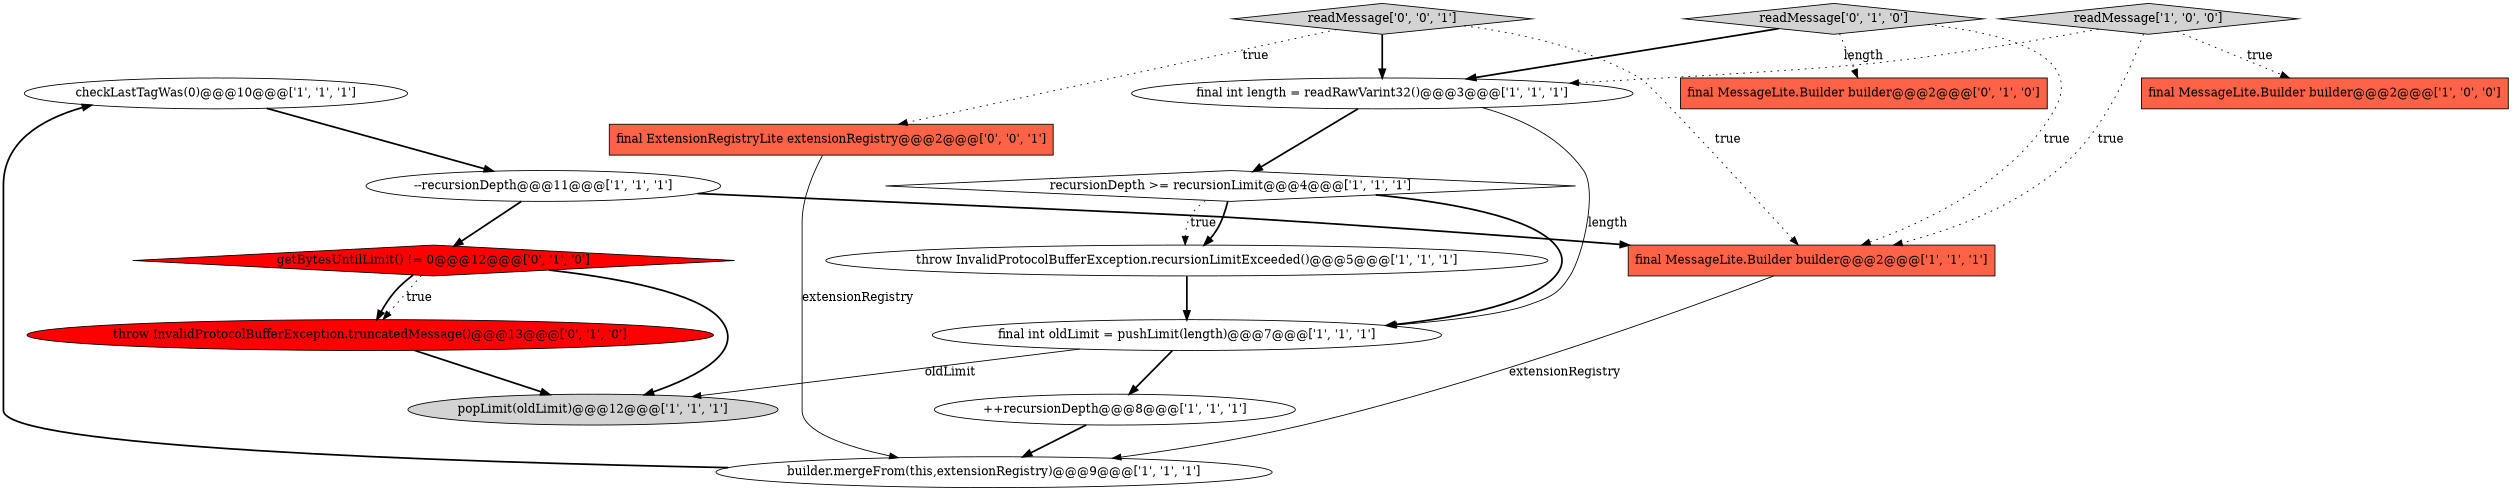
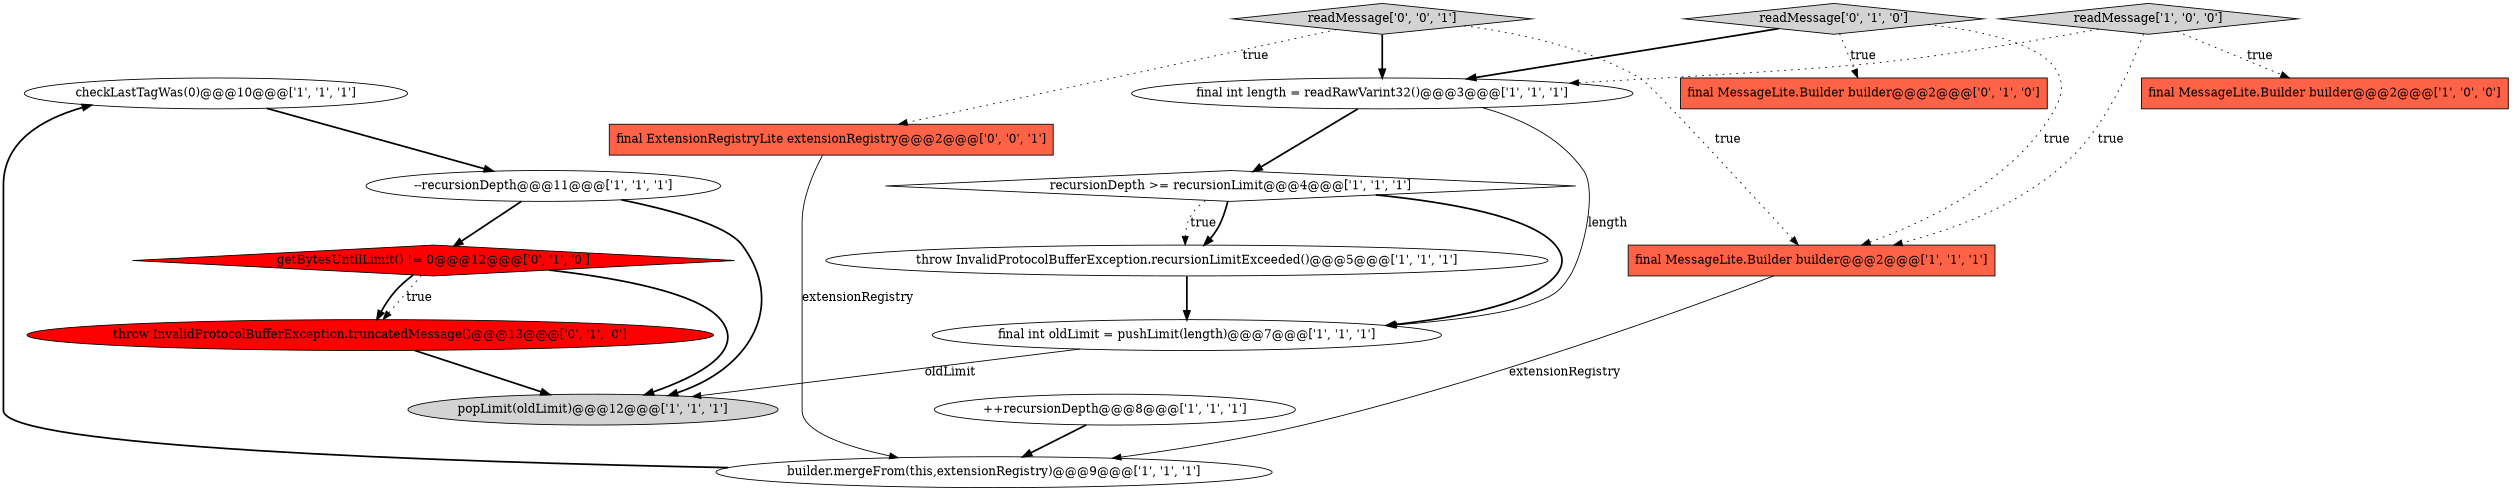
edge "readMessage['0', '1', '0']" -> "final MessageLite.Builder builder@@@2@@@['0', '1', '0']": label "length" -> "true"
edge "--recursionDepth@@@11@@@['1', '1', '1']" -> "final MessageLite.Builder builder@@@2@@@['1', '1', '1']": now "--recursionDepth@@@11@@@['1', '1', '1']" -> "popLimit(oldLimit)@@@12@@@['1', '1', '1']"
edge "final int oldLimit = pushLimit(length)@@@7@@@['1', '1', '1']" -> "++recursionDepth@@@8@@@['1', '1', '1']": removed
